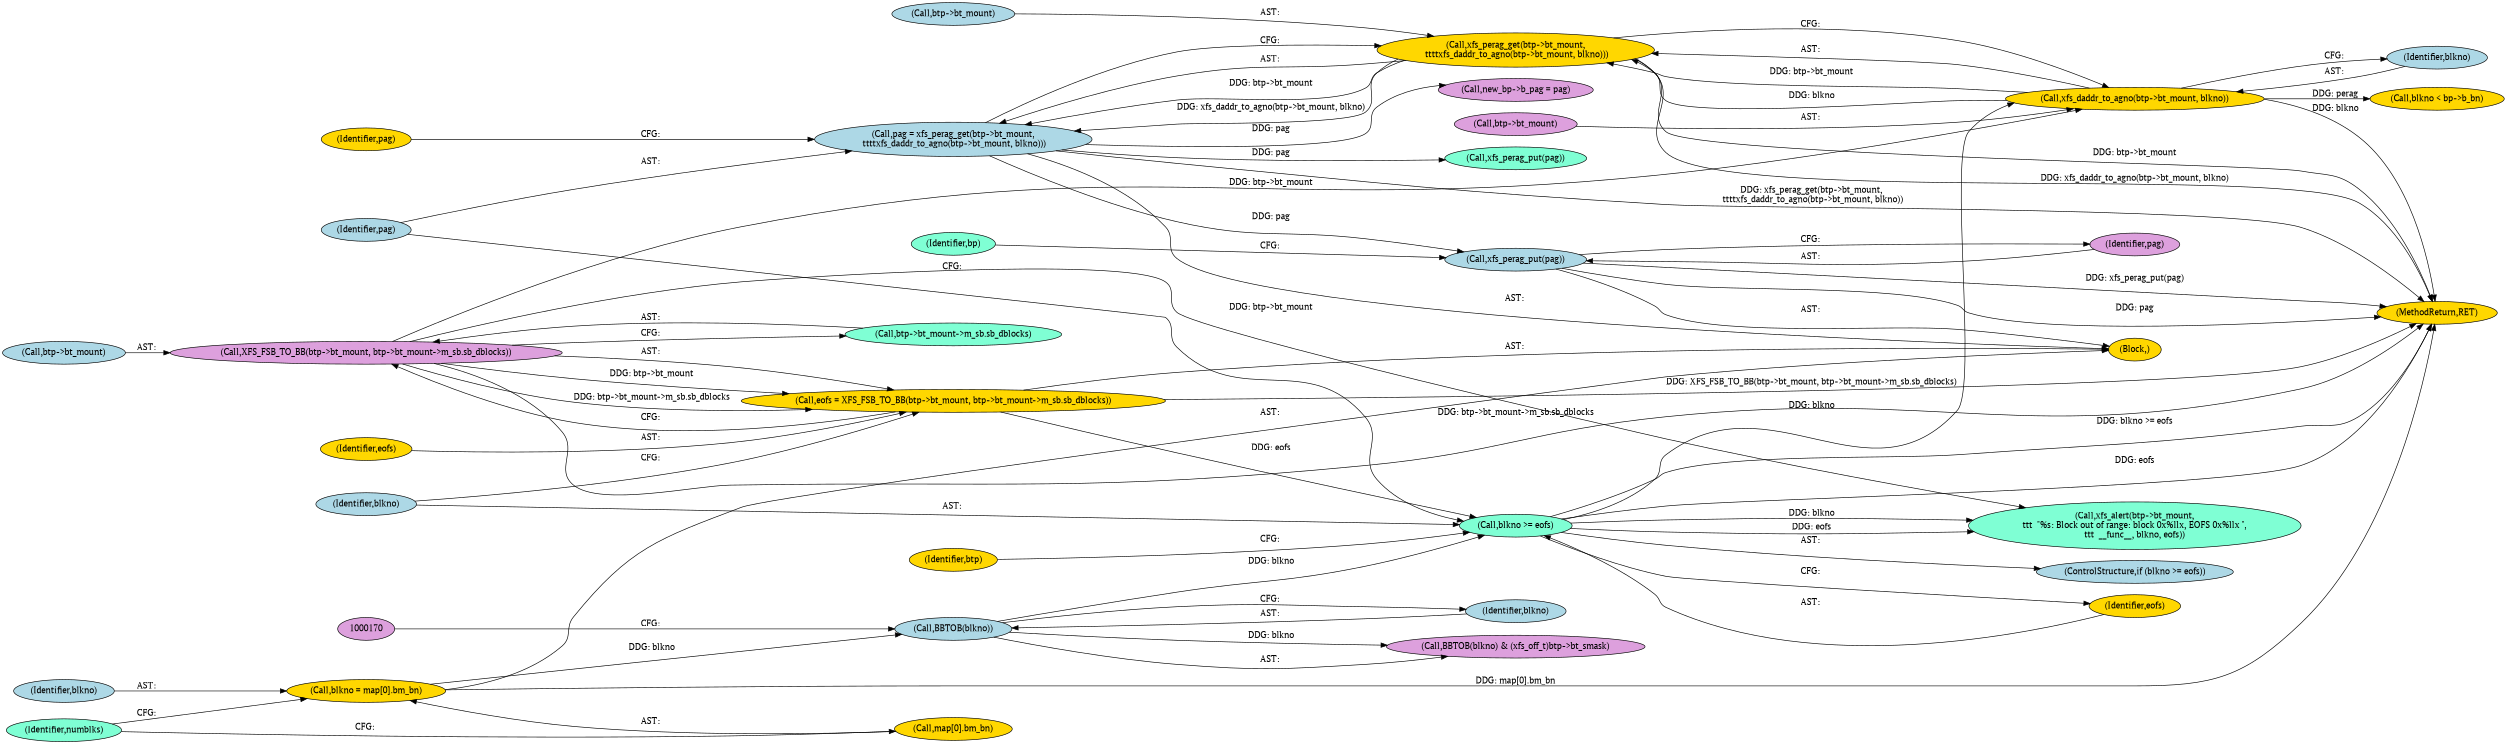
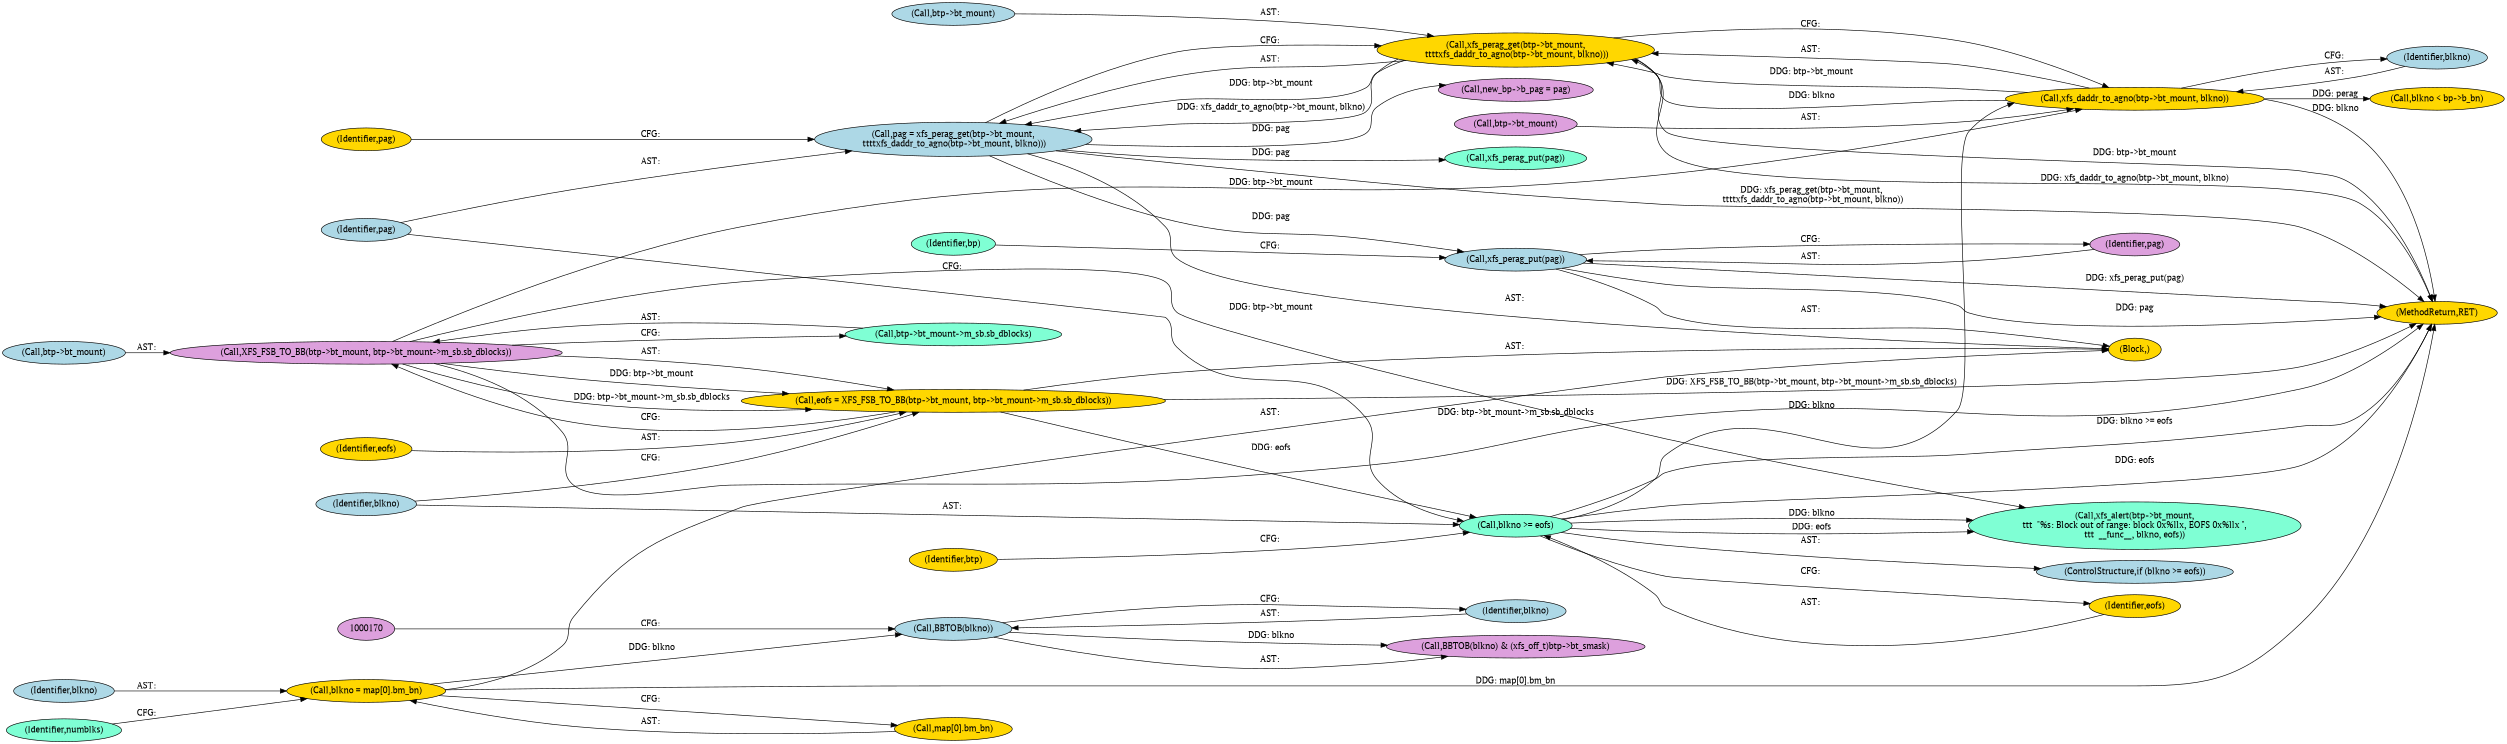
edge "(Call,BBTOB(blkno))" -> "(Call,blkno >= eofs)": removed, label "DDG: blkno"
edge "(Identifier,numblks)" -> "(Call,map[0].bm_bn)": now "(Call,blkno = map[0].bm_bn)" -> "(Call,map[0].bm_bn)"
